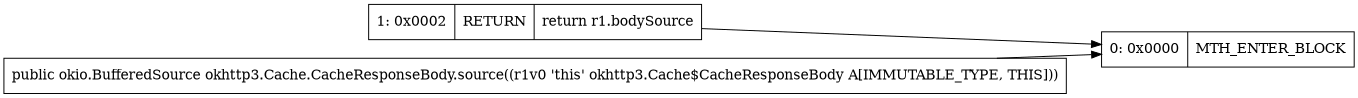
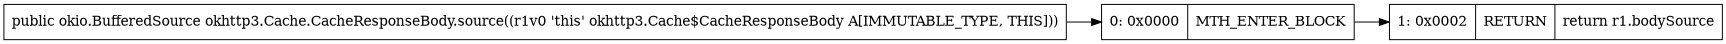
edge "1: 0x0002" -> "0: 0x0000": reversed
